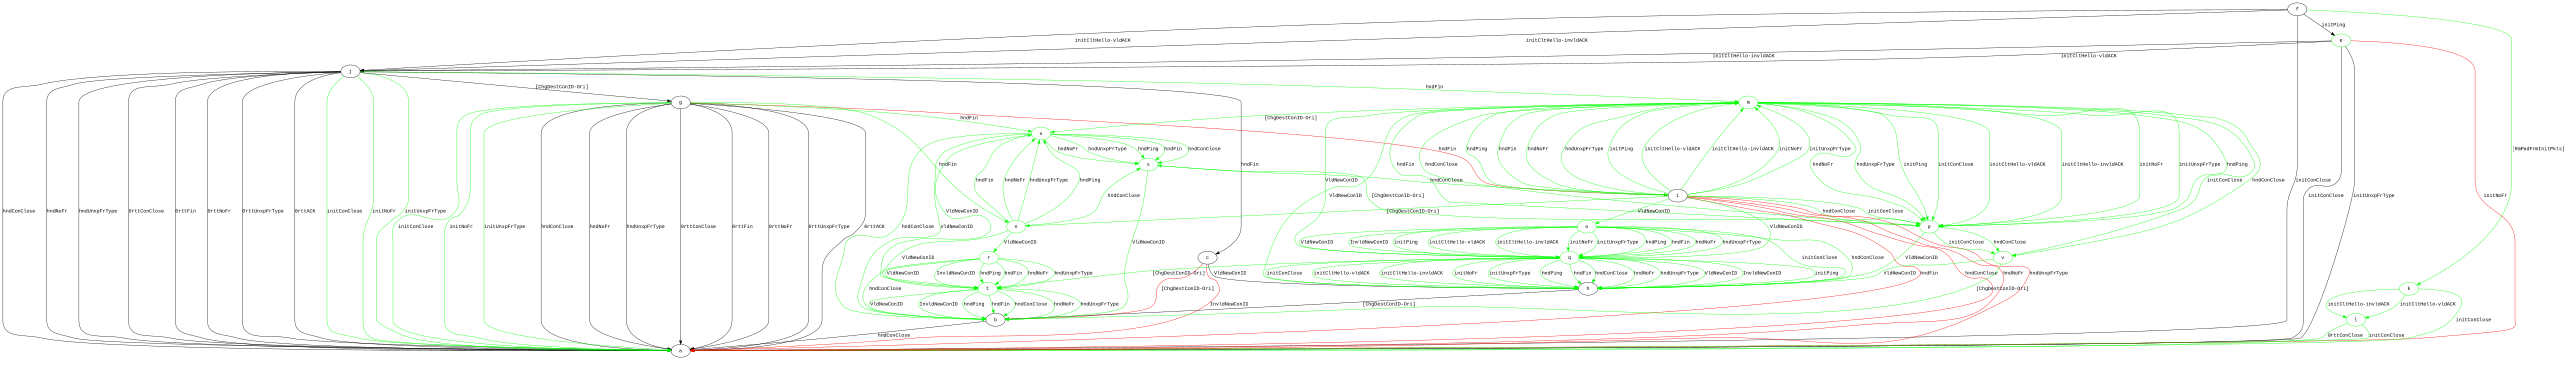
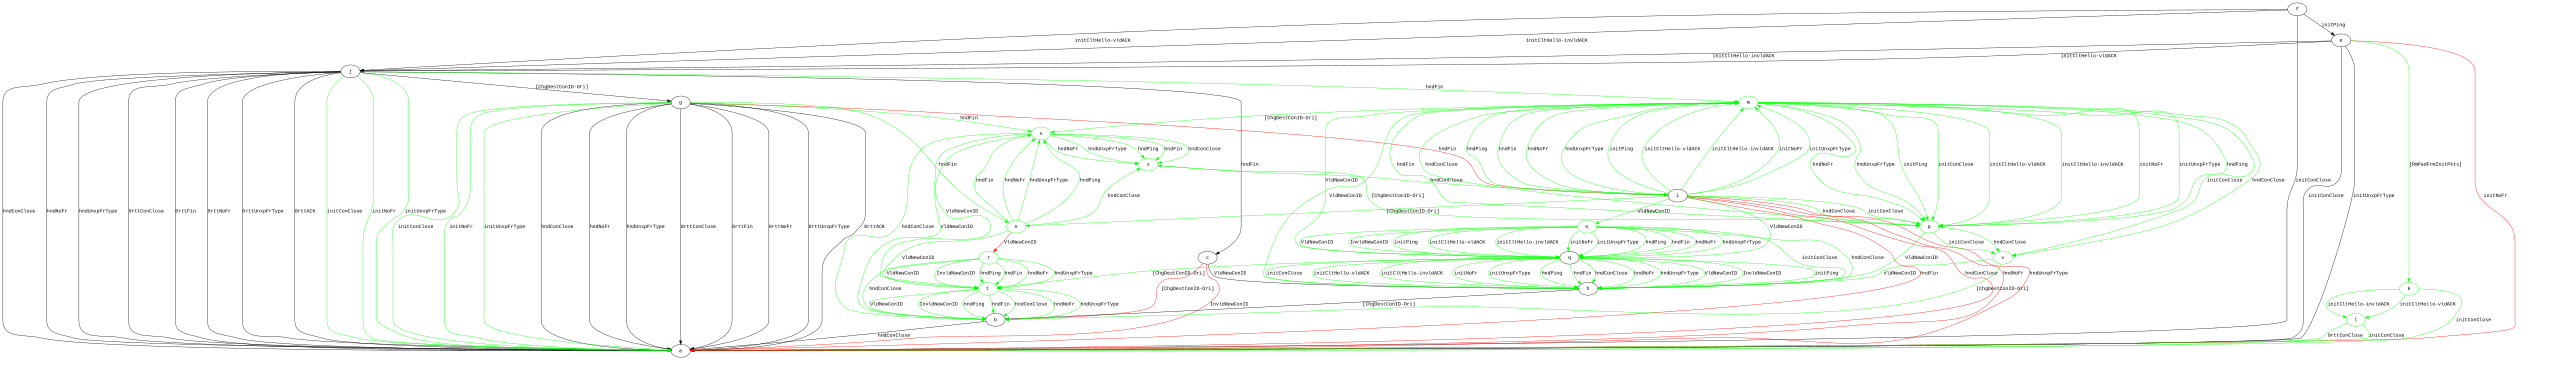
node "e": color green -> black
edge "f" -> "k": now "e" -> "k"
edge "n" -> "r": color green -> red
node "q": color green -> black
edge "s" -> "b": removed, label "VldNewConID"
